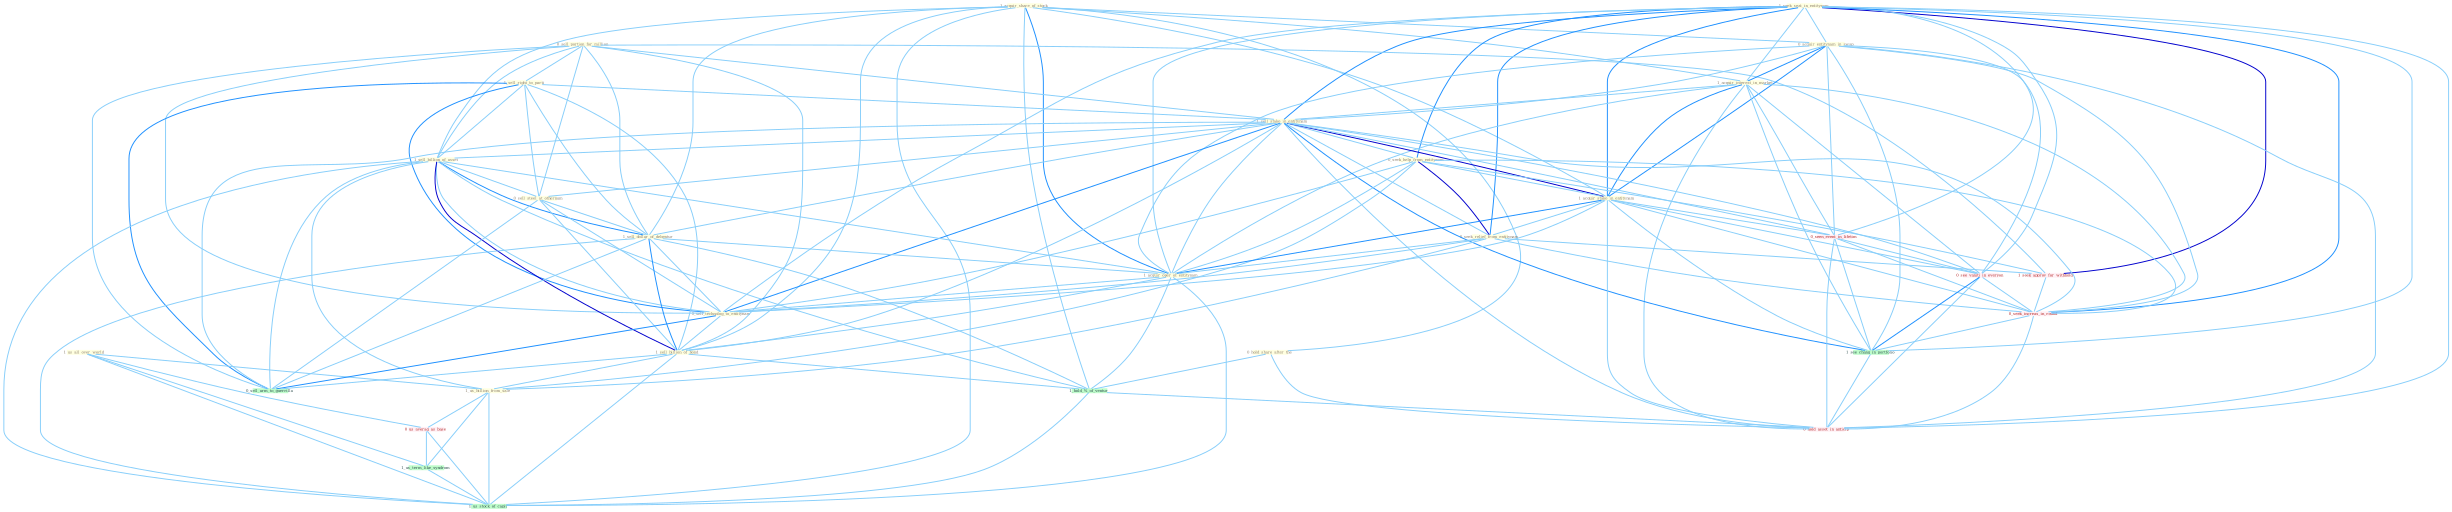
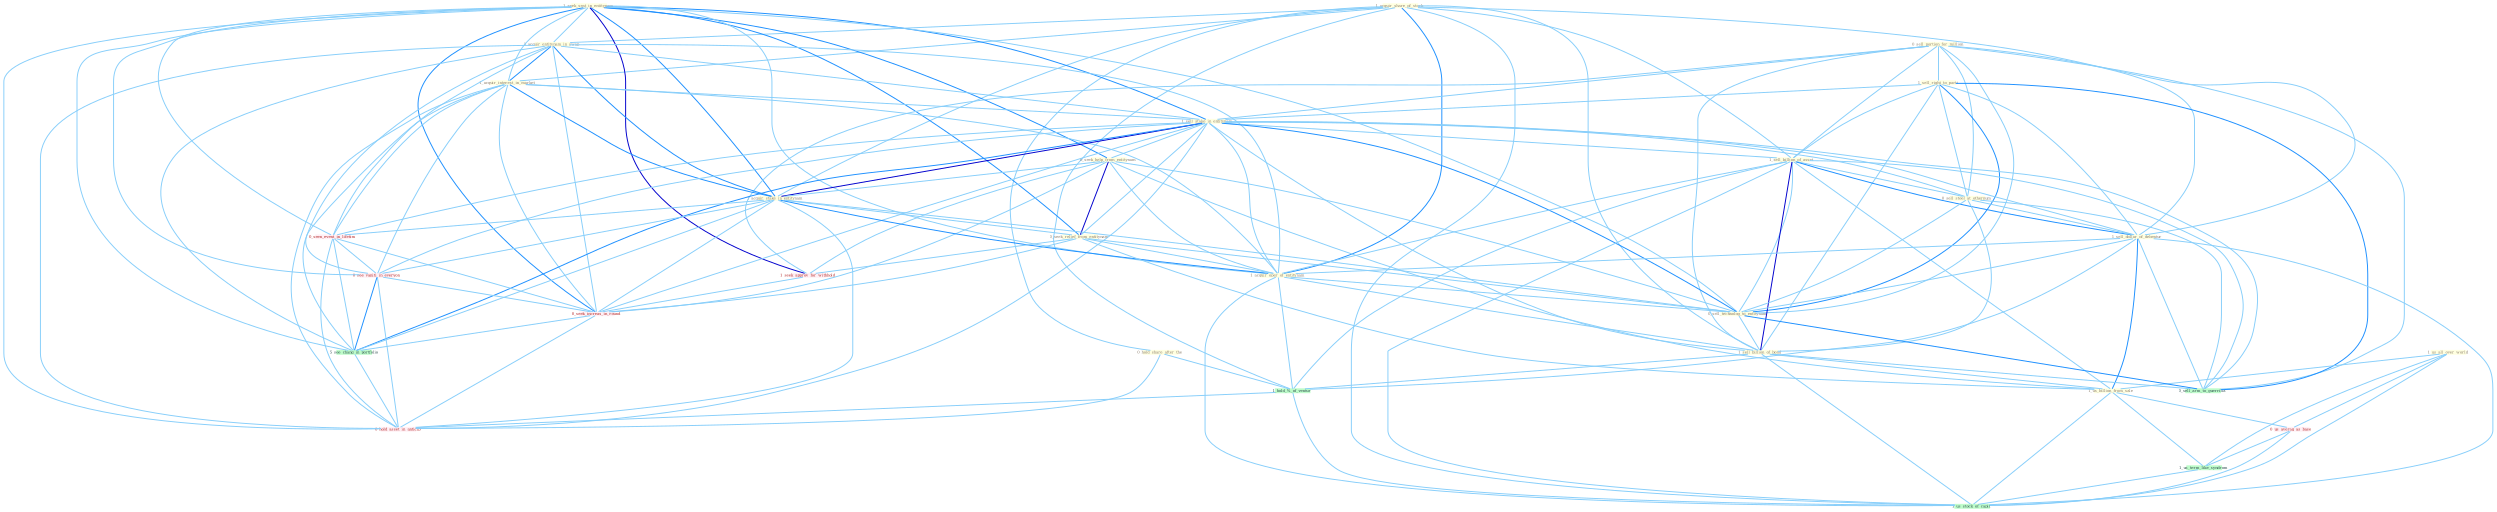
edge "1_sell_dollar_of_debentur" -- "1_sell_billion_of_bond": now "1_sell_dollar_of_debentur" -- "1_us_billion_from_sale"
node "1_see_chang_in_portfolio": label "1_see_chang_in_portfolio" -> "5_see_chang_in_portfolio"
